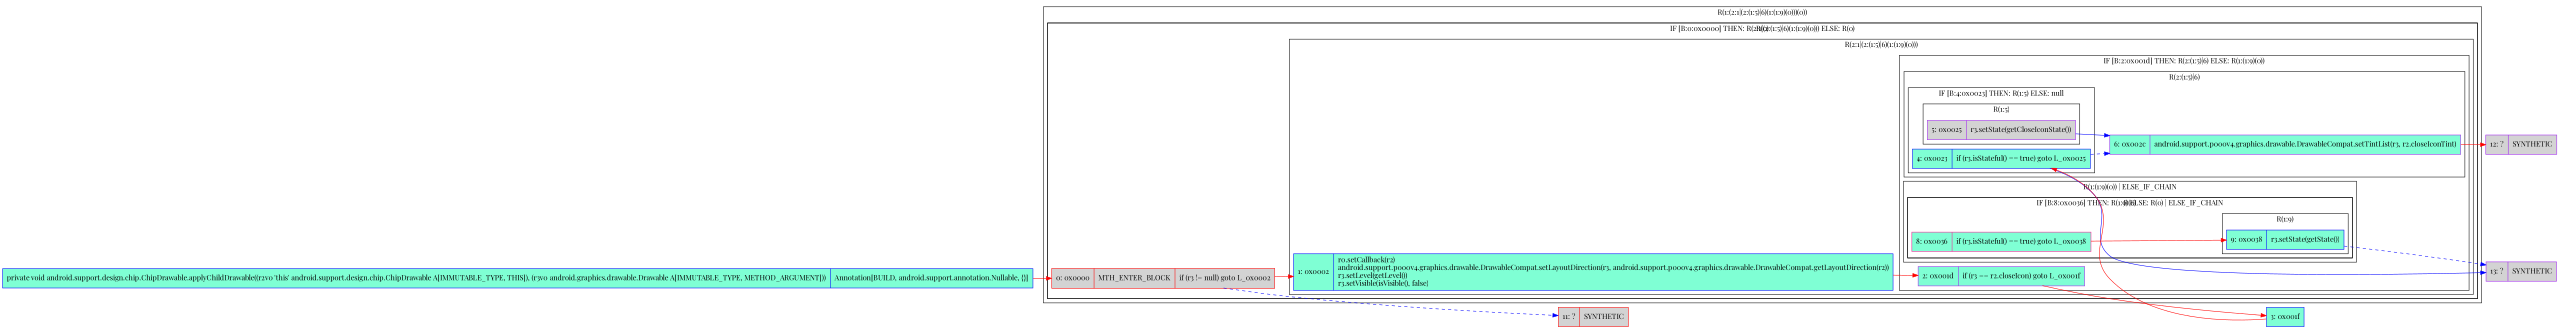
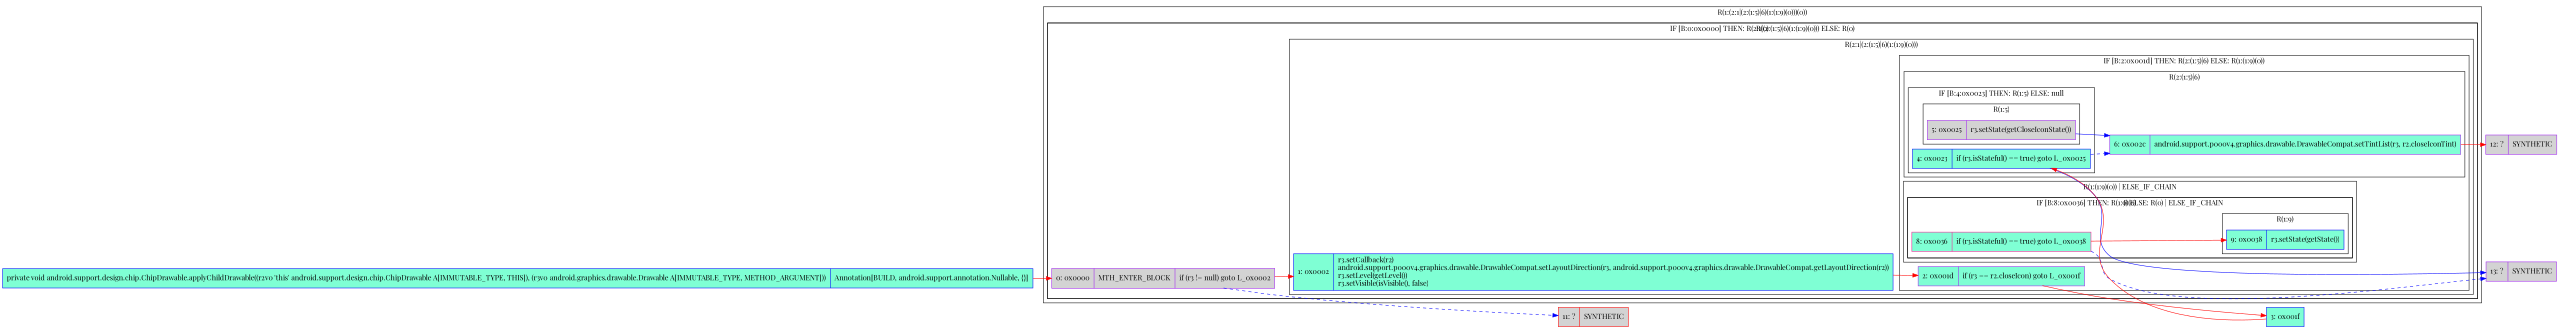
edge "9: 0x0038" -> "13: ?": now "8: 0x0036" -> "13: ?"
node "1: 0x0002": text "r0.setCallback(r2)" -> "r3.setCallback(r2)"
node "0: 0x0000": color red -> purple
